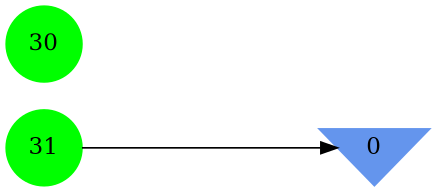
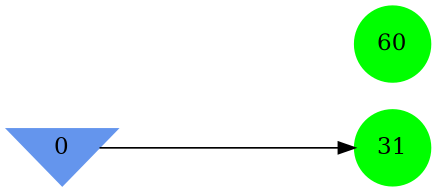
node "30": label "30" -> "60"
edge "31" -> "0": reversed
